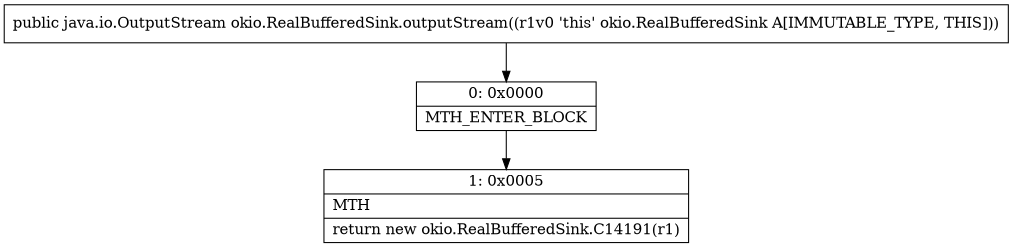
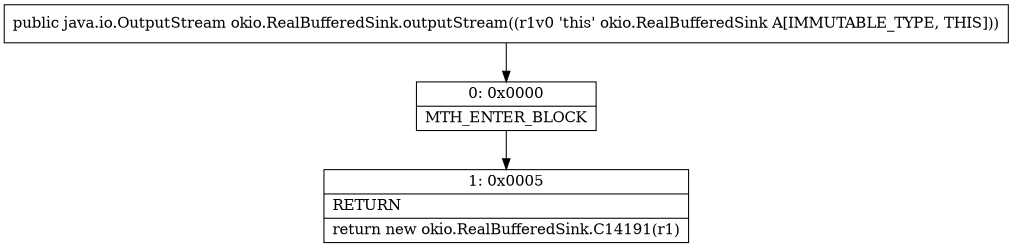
node "1: 0x0005": text "MTH" -> "RETURN"
